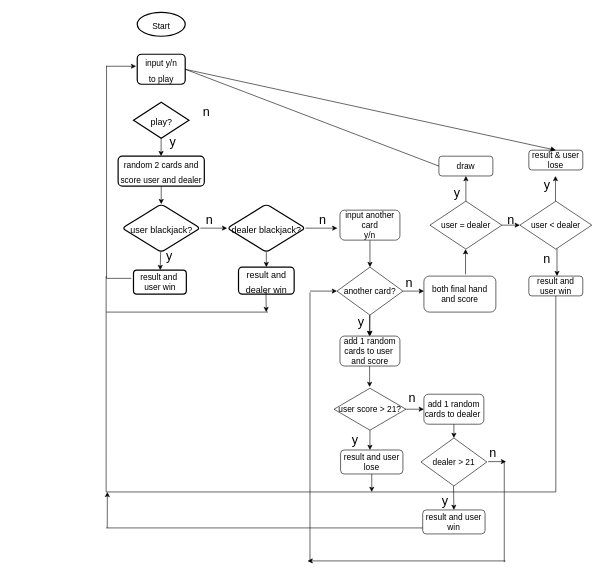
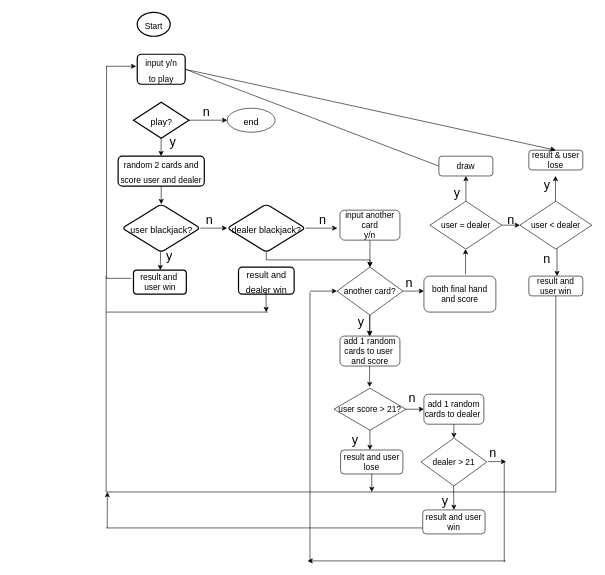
node "Start": size 48x24 -> 33x24
edge "play?" -> "end": added
node "end": added
edge "dealer blackjack?" -> "result and dealer win": now "dealer blackjack?" -> "another card?"
